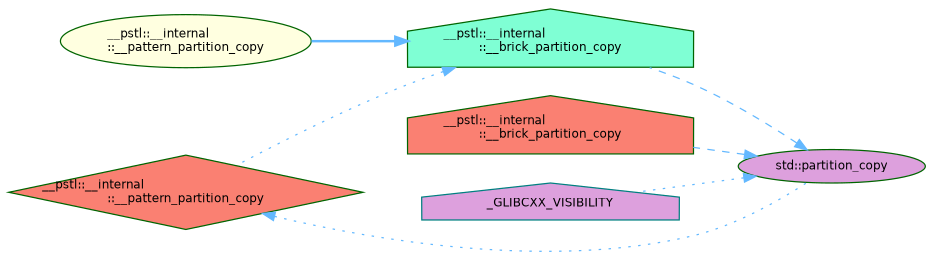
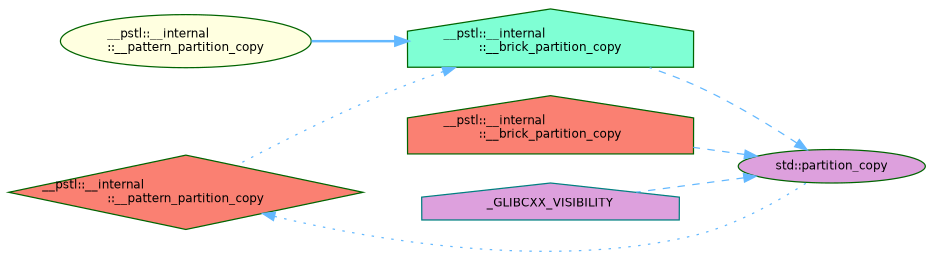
edge "_GLIBCXX_VISIBILITY" -> "std::partition_copy": style dotted -> dashed
